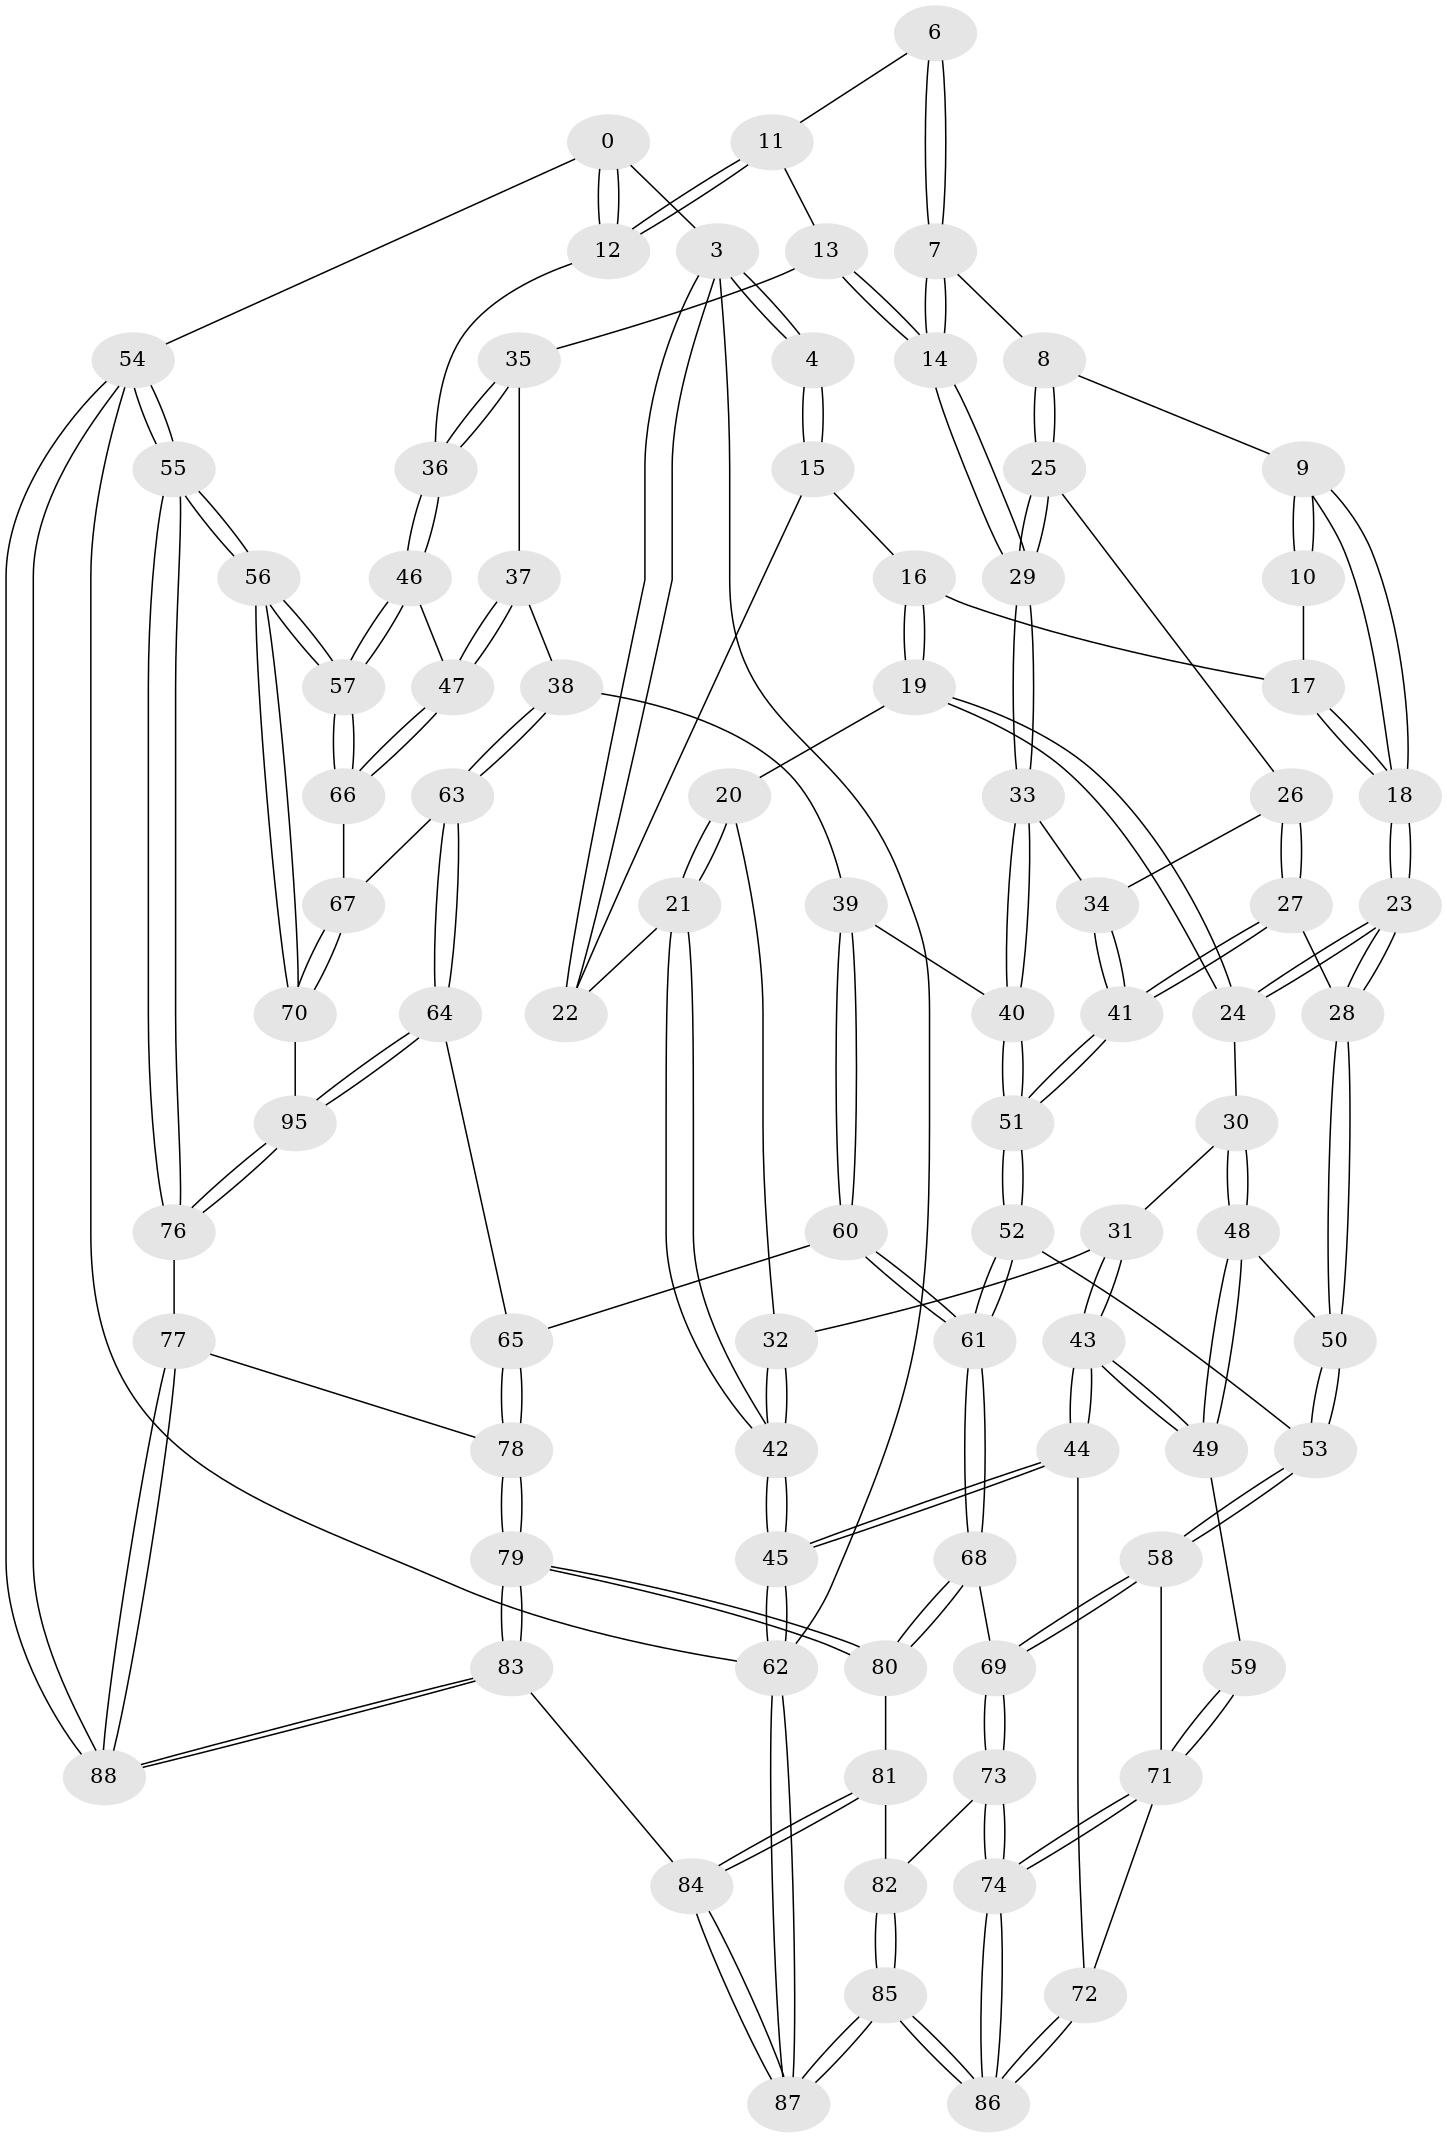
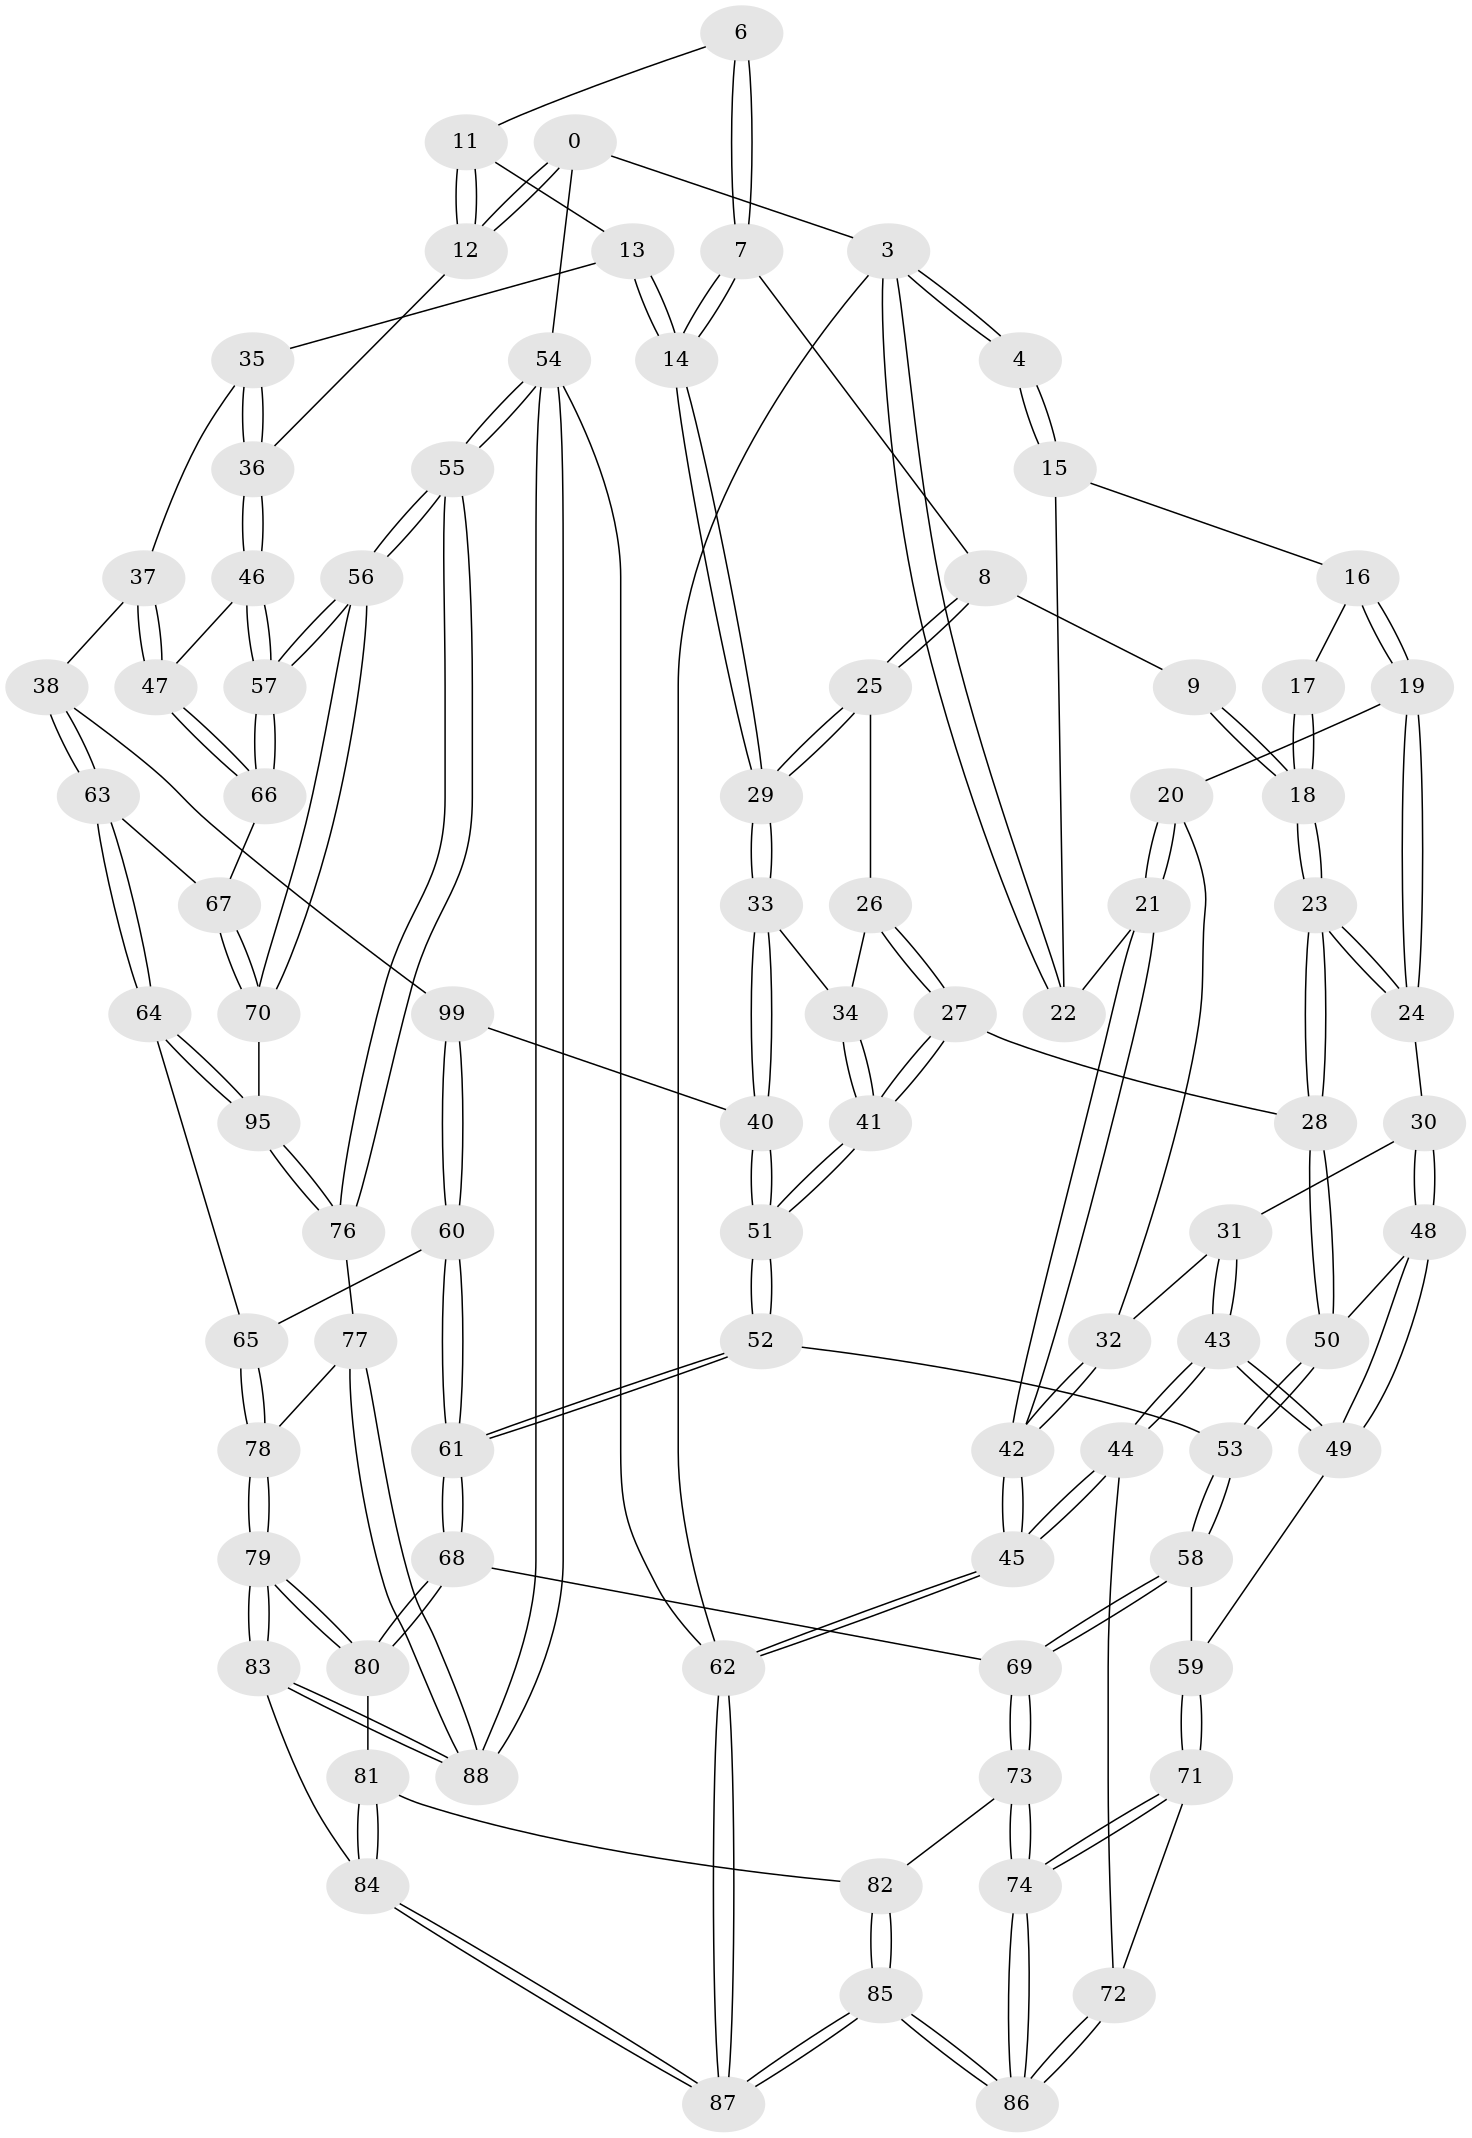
node "10": removed
node "39": label "39" -> "99"
edge "58" -- "71": now "58" -- "59"
